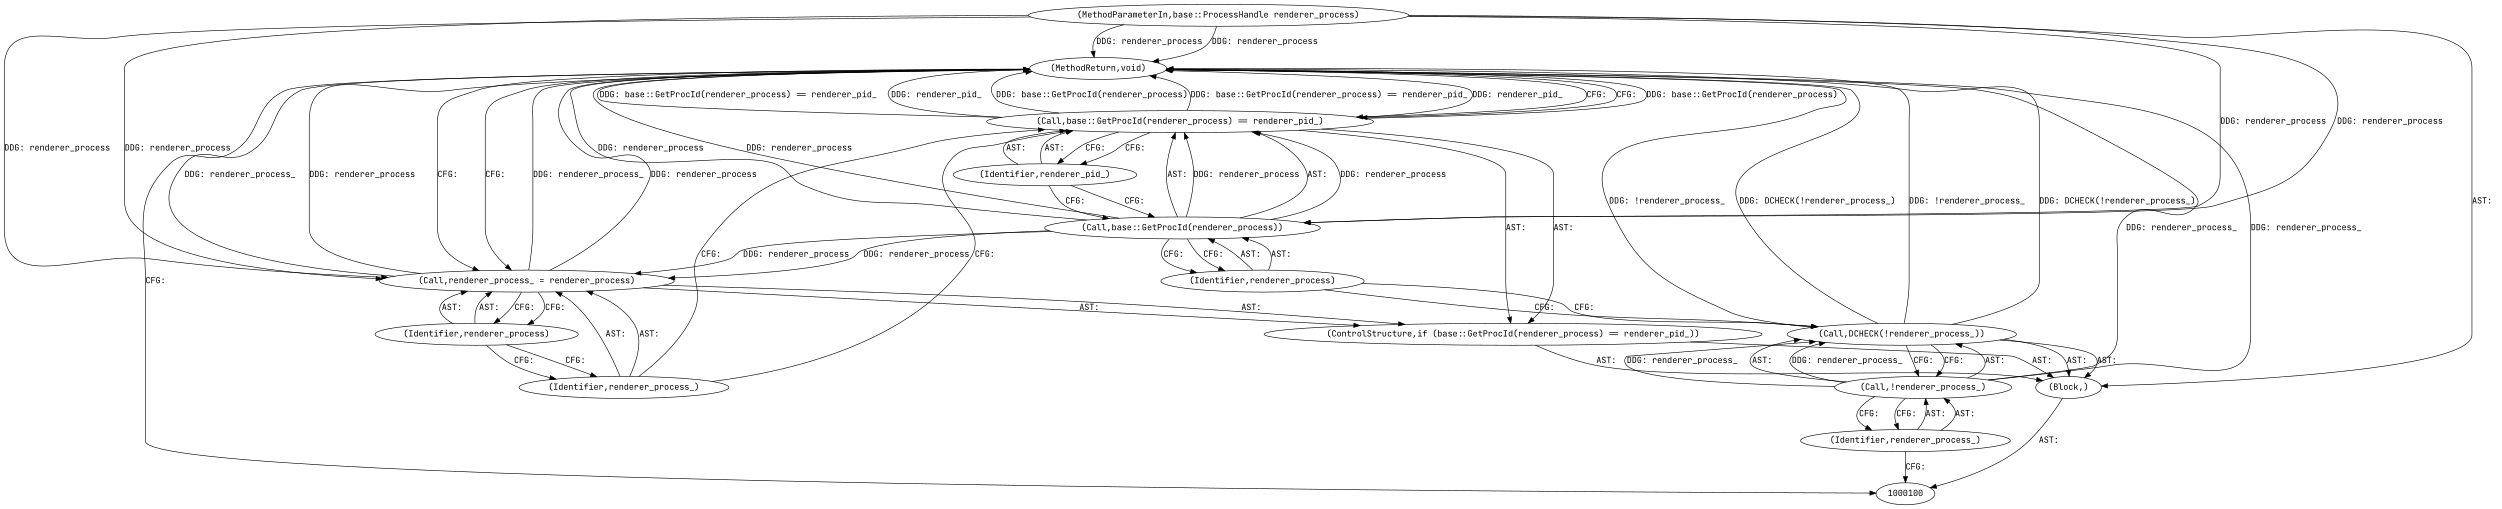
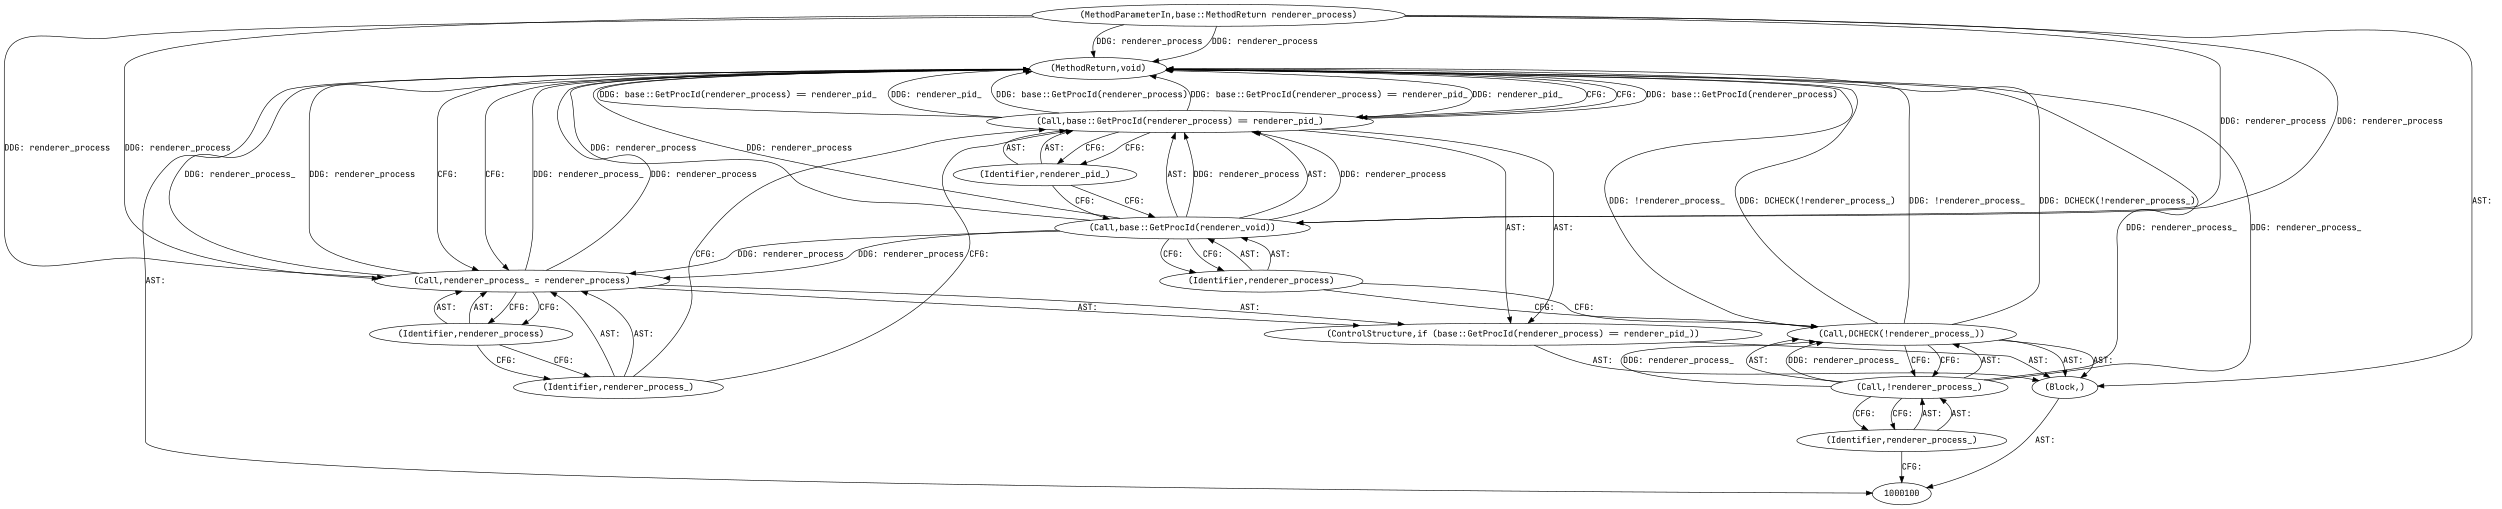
node "(MethodParameterIn,base::ProcessHandle renderer_process)": label "(MethodParameterIn,base::ProcessHandle renderer_process)" -> "(MethodParameterIn,base::MethodReturn renderer_process)"
node "(Call,base::GetProcId(renderer_process))": label "(Call,base::GetProcId(renderer_process))" -> "(Call,base::GetProcId(renderer_void))"
edge "(MethodReturn,void)" -> "1000100": label "CFG: " -> "AST: "
